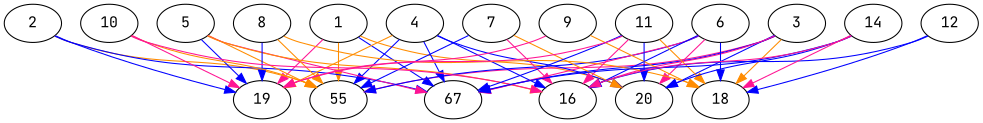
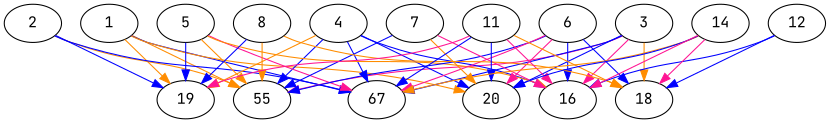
node "10": removed
node "9": removed
edge "1" -> "19": color deeppink -> darkorange
edge "14" -> "67": color blue -> darkorange
